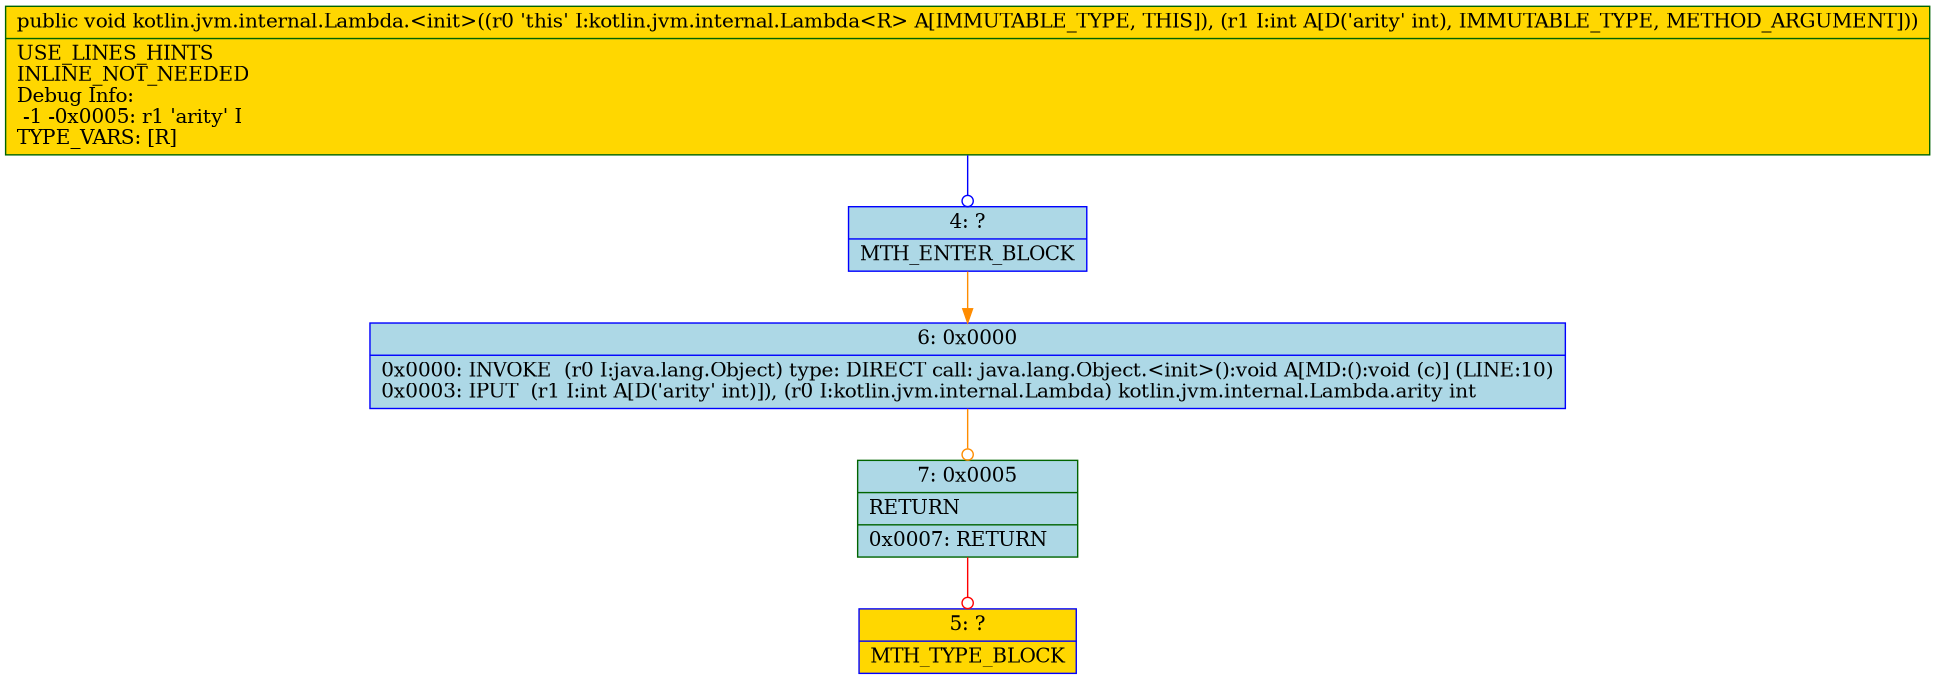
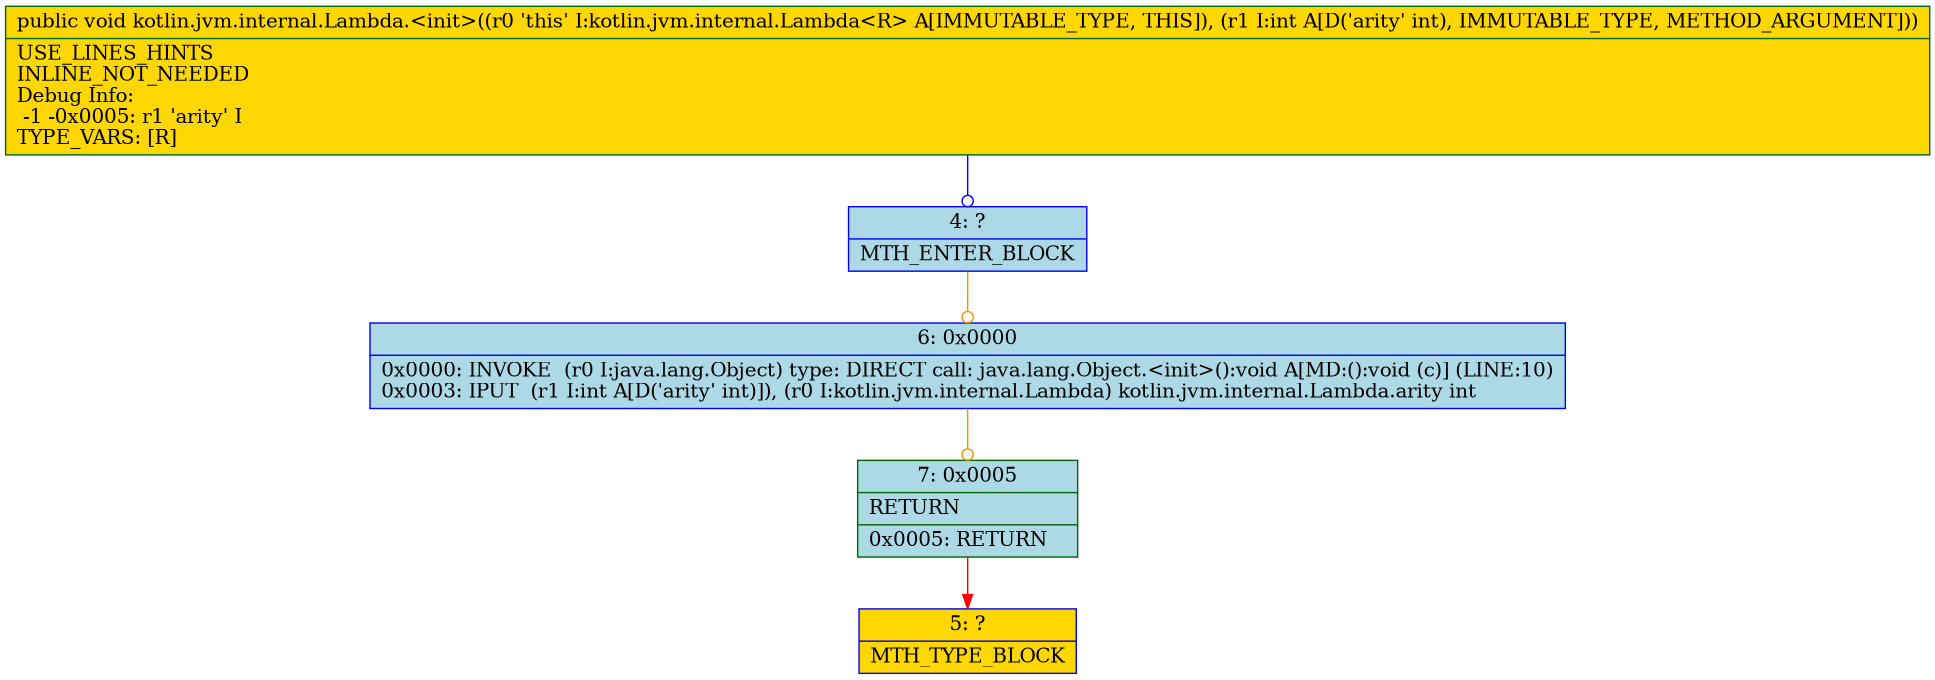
edge "4: ?" -> "6: 0x0000": arrowhead normal -> odot
node "7: 0x0005": text "0x0007: RETURN" -> "0x0005: RETURN"
edge "7: 0x0005" -> "5: ?": arrowhead odot -> normal
